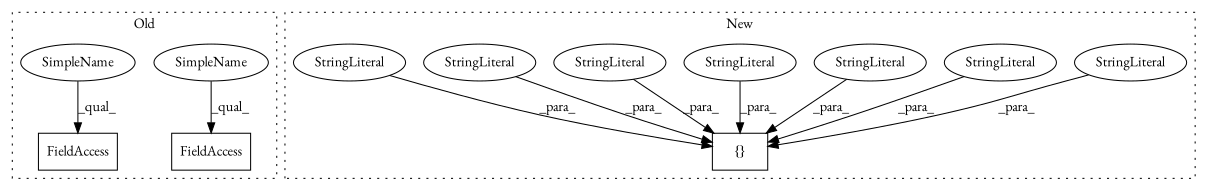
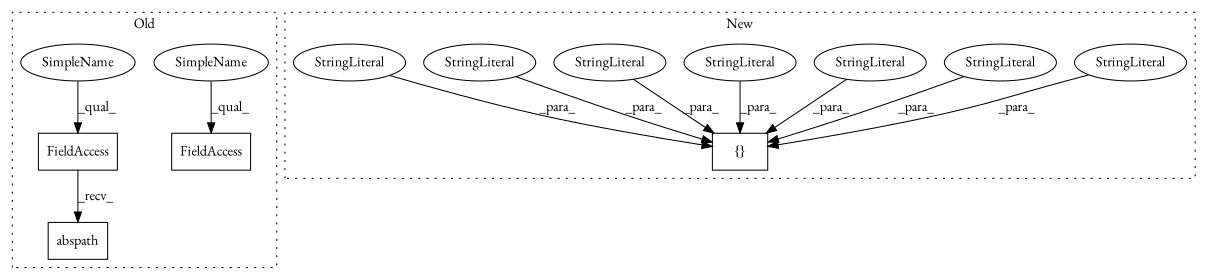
node "abspath": added
